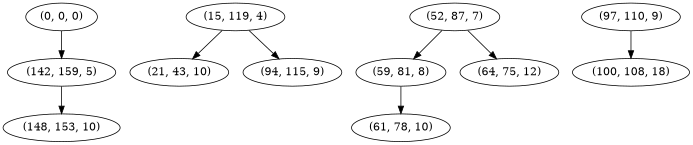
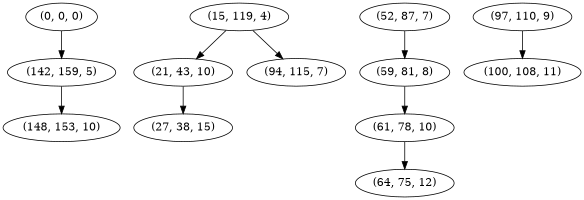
edge "(52, 87, 7)" -> "(64, 75, 12)": now "(61, 78, 10)" -> "(64, 75, 12)"
node "(94, 115, 9)": label "(94, 115, 9)" -> "(94, 115, 7)"
node "(100, 108, 18)": label "(100, 108, 18)" -> "(100, 108, 11)"
node "(27, 38, 15)": added
